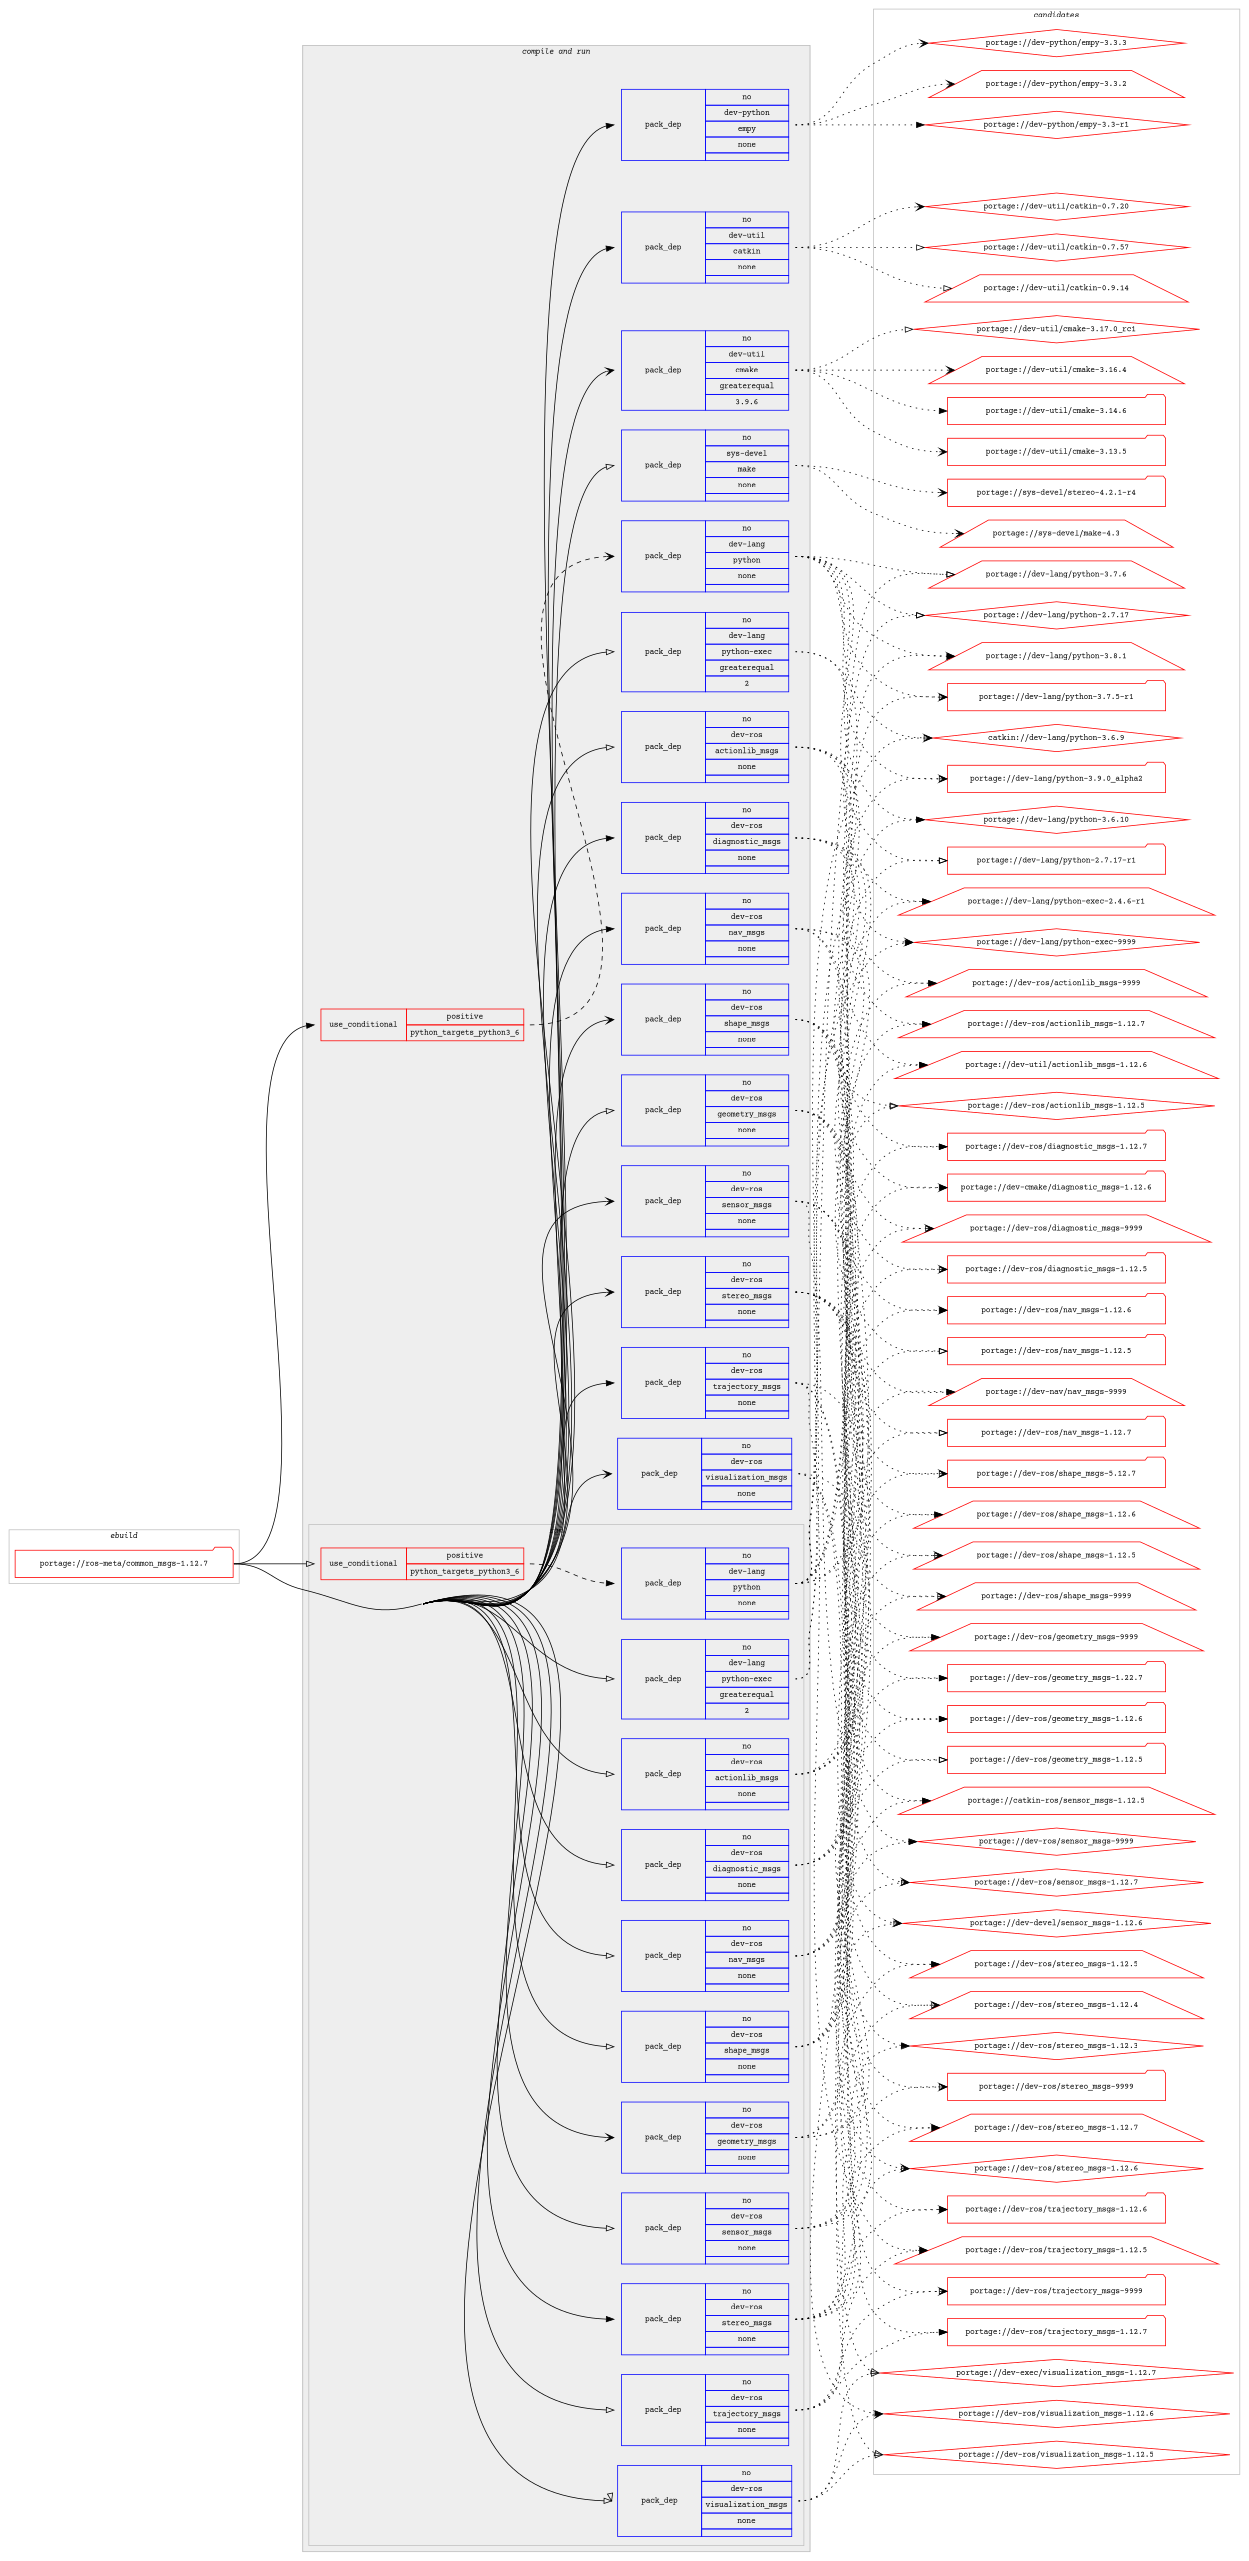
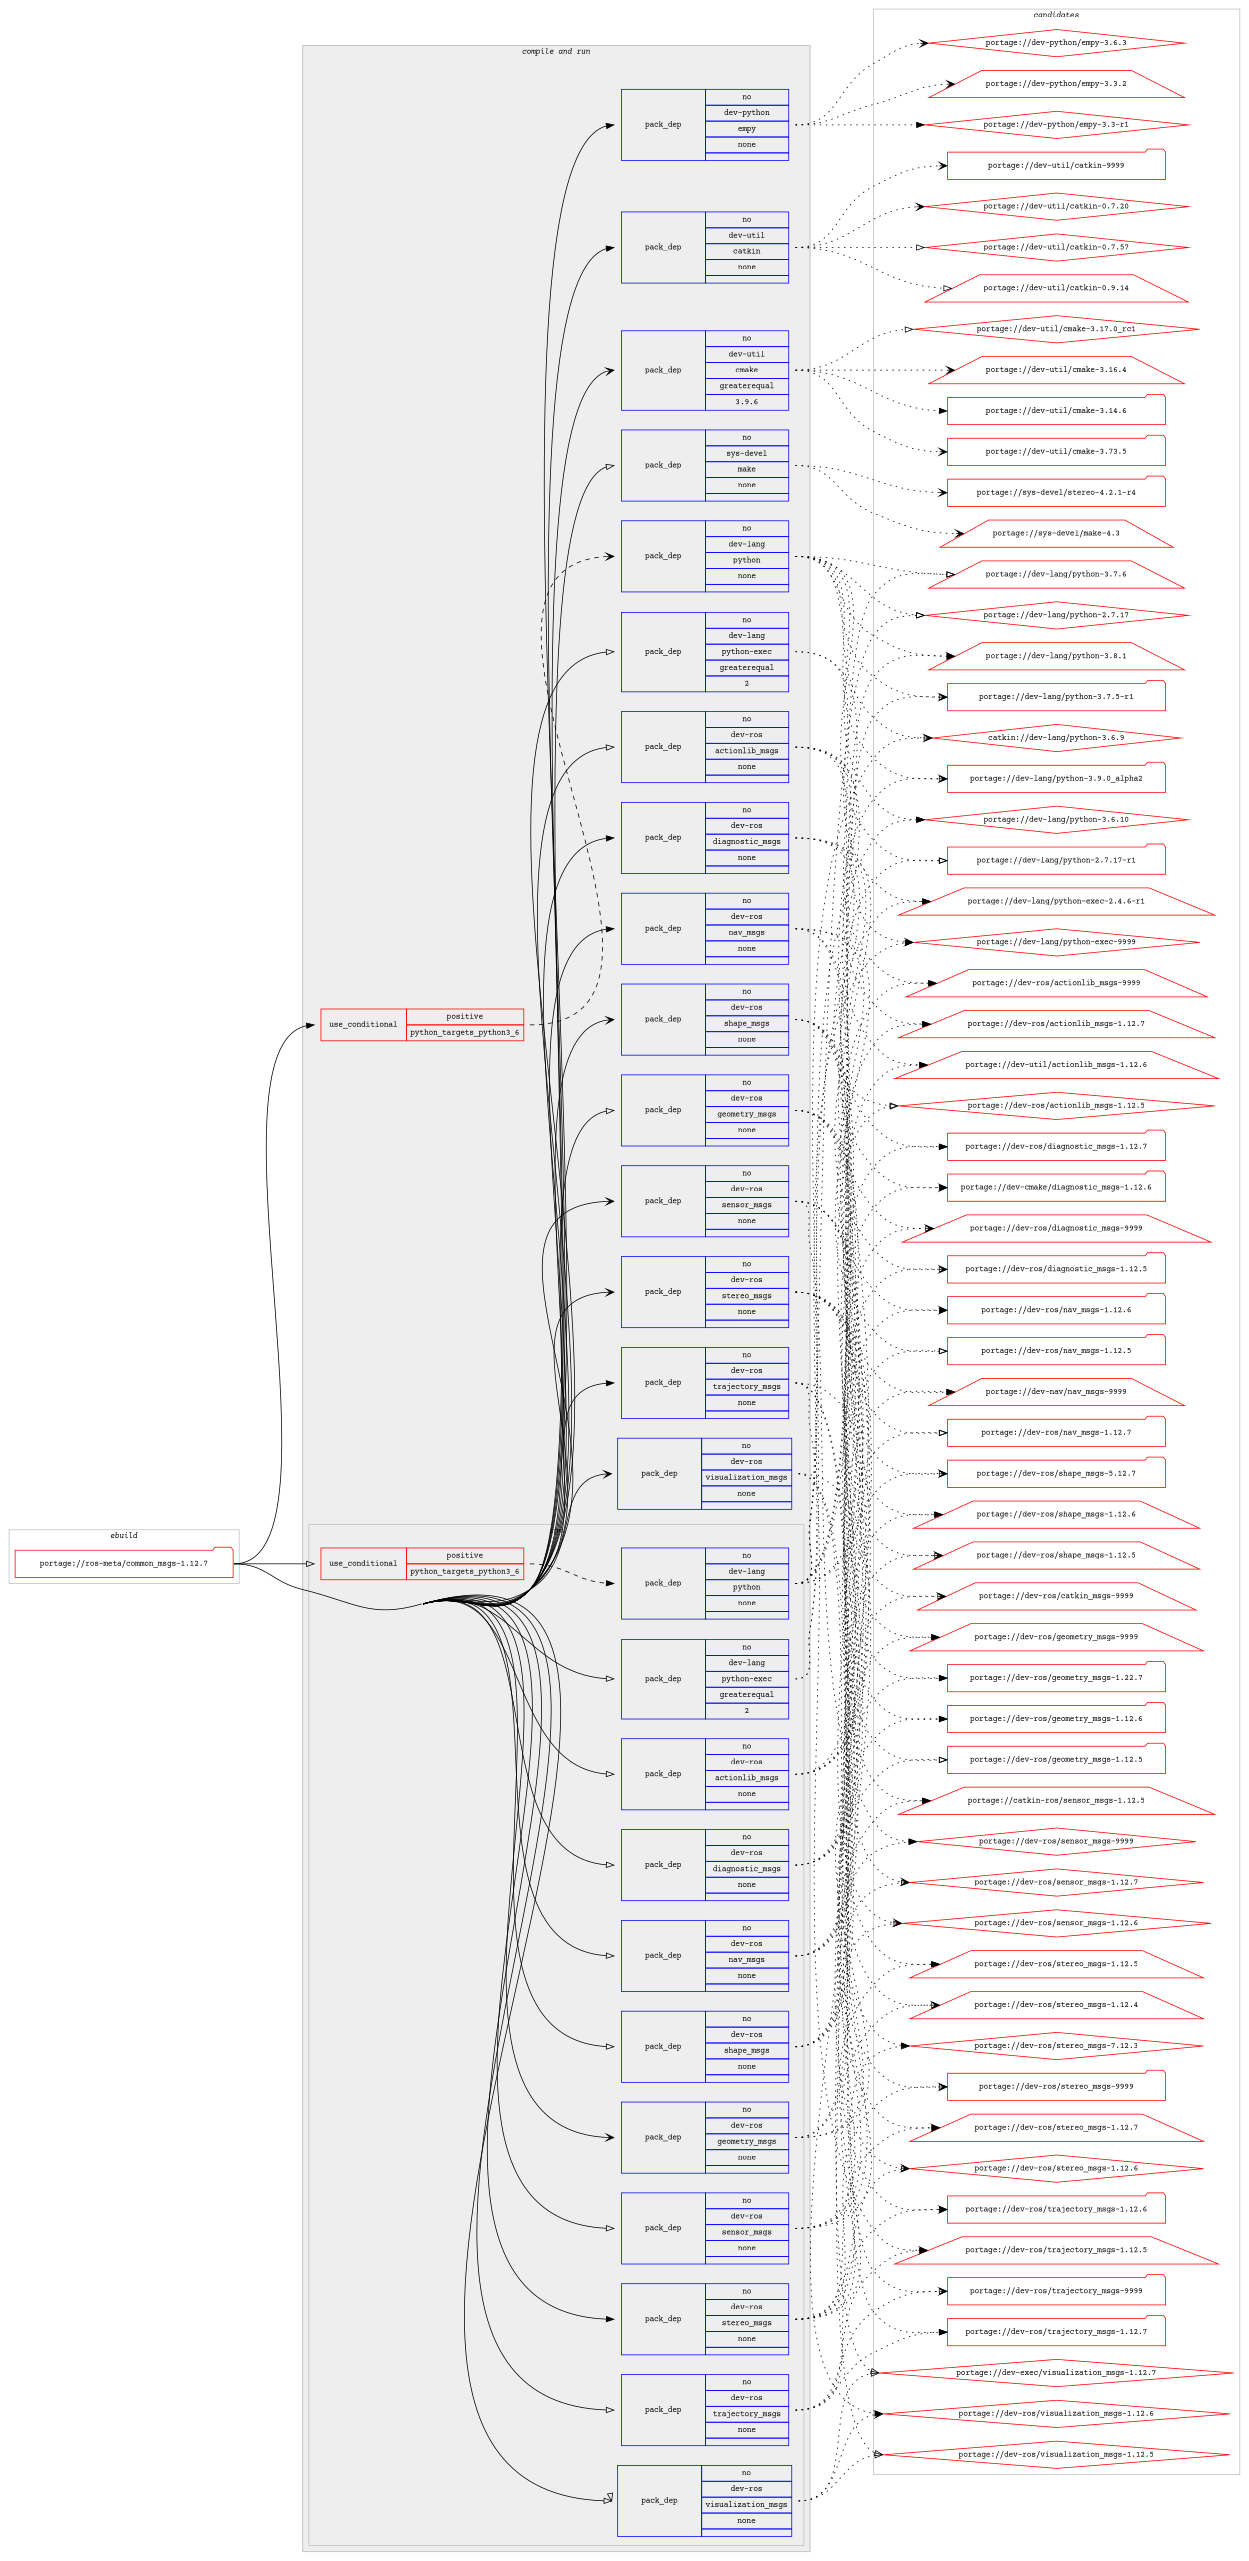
node "portage://dev-python/empy-3.3.3": label "portage://dev-python/empy-3.3.3" -> "portage://dev-python/empy-3.6.3"
node "portage://dev-util/catkin-9999": added
node "portage://dev-util/cmake-3.13.5": label "portage://dev-util/cmake-3.13.5" -> "portage://dev-util/cmake-3.73.5"
node "portage://dev-ros/shape_msgs-9999": label "portage://dev-ros/shape_msgs-9999" -> "portage://dev-ros/catkin_msgs-9999"
node "portage://dev-devel/sensor_msgs-1.12.6": label "portage://dev-devel/sensor_msgs-1.12.6" -> "portage://dev-ros/sensor_msgs-1.12.6"
node "portage://dev-ros/stereo_msgs-1.12.3": label "portage://dev-ros/stereo_msgs-1.12.3" -> "portage://dev-ros/stereo_msgs-7.12.3"
